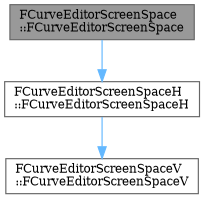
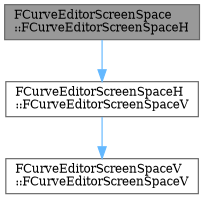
node "FCurveEditorScreenSpace ::FCurveEditorScreenSpace": label "FCurveEditorScreenSpace ::FCurveEditorScreenSpace" -> "FCurveEditorScreenSpace ::FCurveEditorScreenSpaceH"
node "FCurveEditorScreenSpaceH ::FCurveEditorScreenSpaceH": label "FCurveEditorScreenSpaceH ::FCurveEditorScreenSpaceH" -> "FCurveEditorScreenSpaceH ::FCurveEditorScreenSpaceV"
